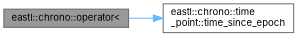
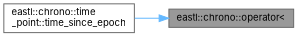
edge "eastl::chrono::operator<" -> "eastl::chrono::time _point::time_since_epoch": reversed
